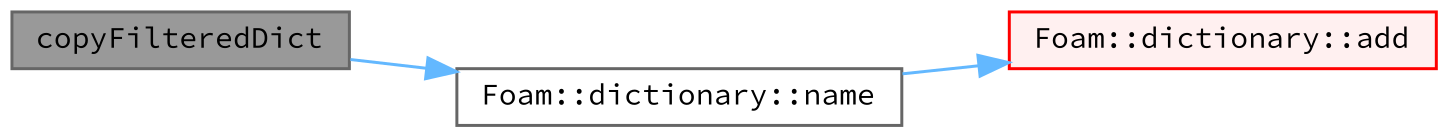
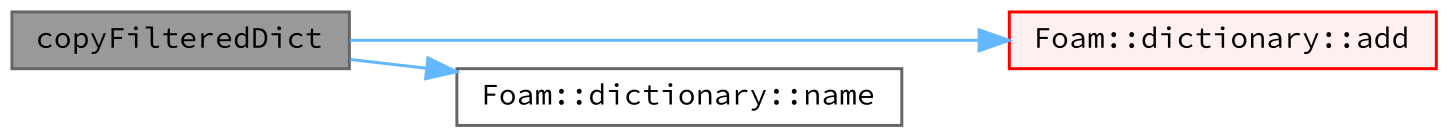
edge "Foam::dictionary::name" -> "Foam::dictionary::add": now "copyFilteredDict" -> "Foam::dictionary::add"
